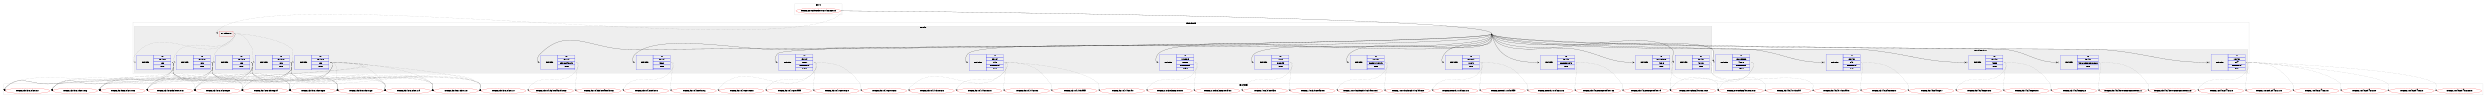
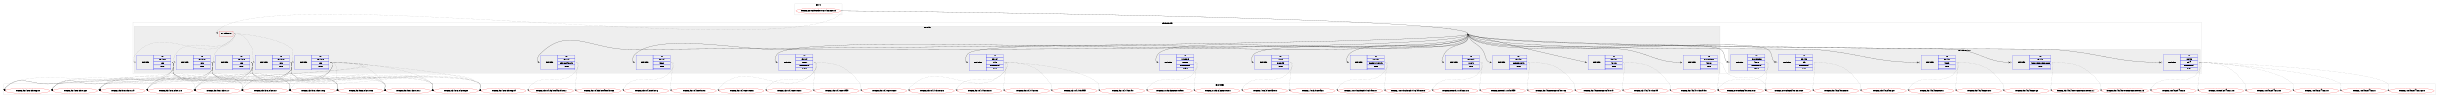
node "portage://dev-lang/desktop-0.40.14": label "portage://dev-lang/desktop-0.40.14" -> "portage://dev-lang/vala-0.40.14"
node "portage://app-arch/xz-utils-5.2.4-r3": removed
